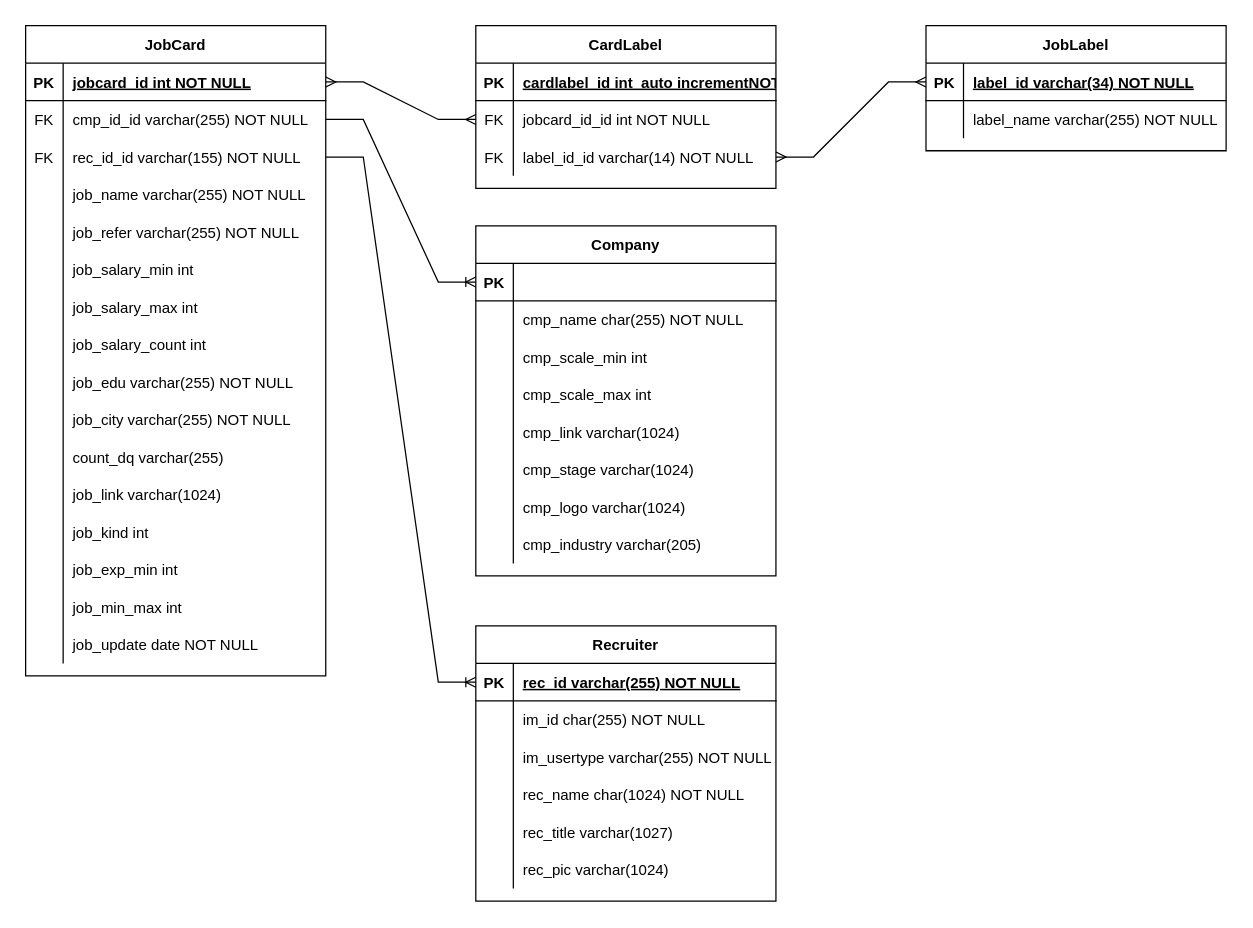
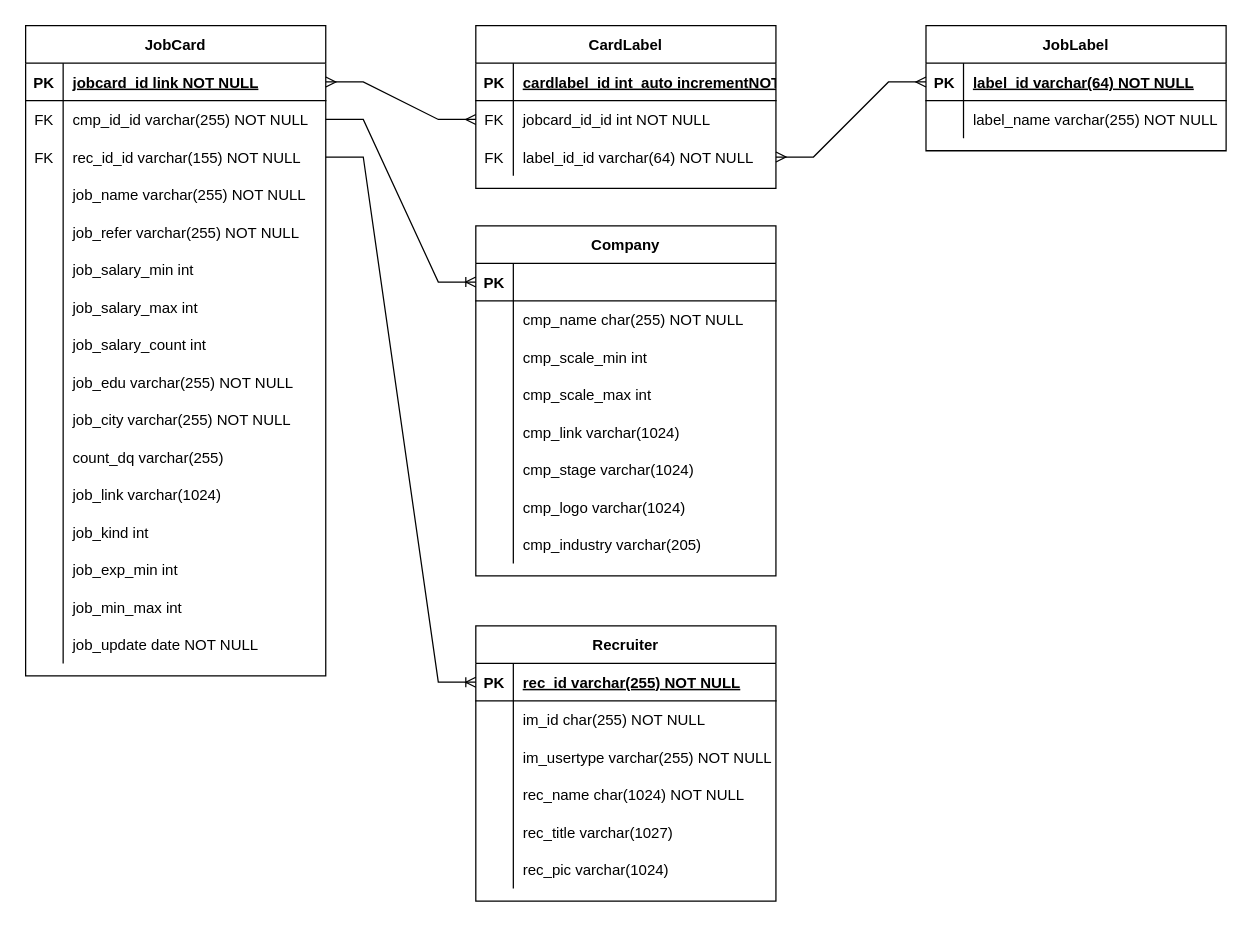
node "jobcard_id int NOT NULL": label "jobcard_id int NOT NULL" -> "jobcard_id link NOT NULL"
node "label_id varchar(34) NOT NULL": label "label_id varchar(34) NOT NULL" -> "label_id varchar(64) NOT NULL"
node "label_id_id varchar(14) NOT NULL": label "label_id_id varchar(14) NOT NULL" -> "label_id_id varchar(64) NOT NULL"
